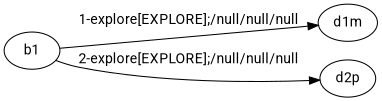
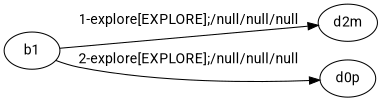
node "d1m": label "d1m" -> "d2m"
node "d2p": label "d2p" -> "d0p"
